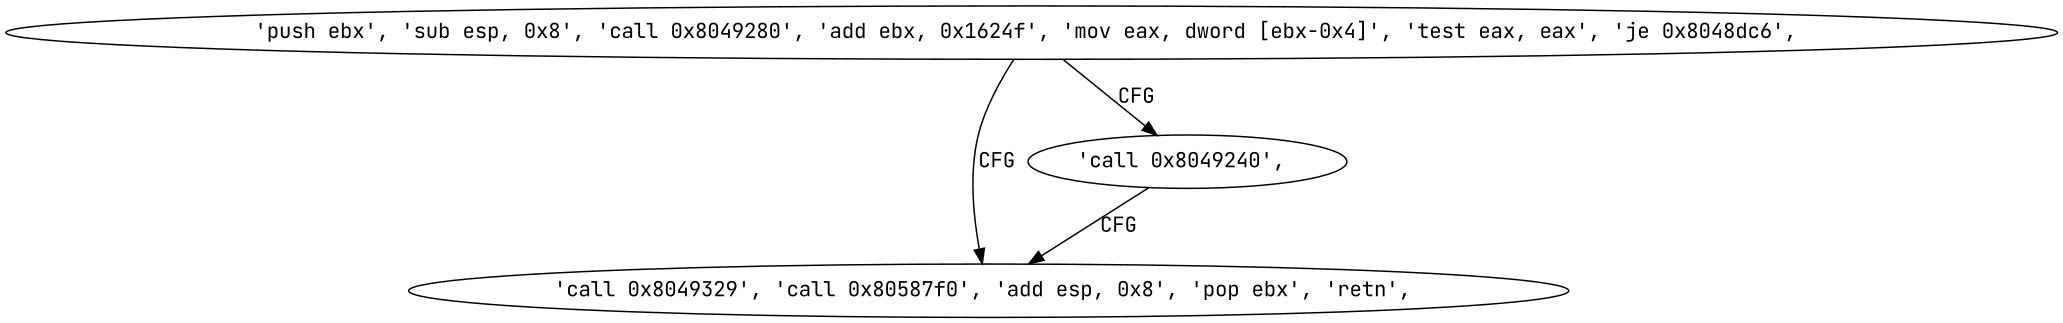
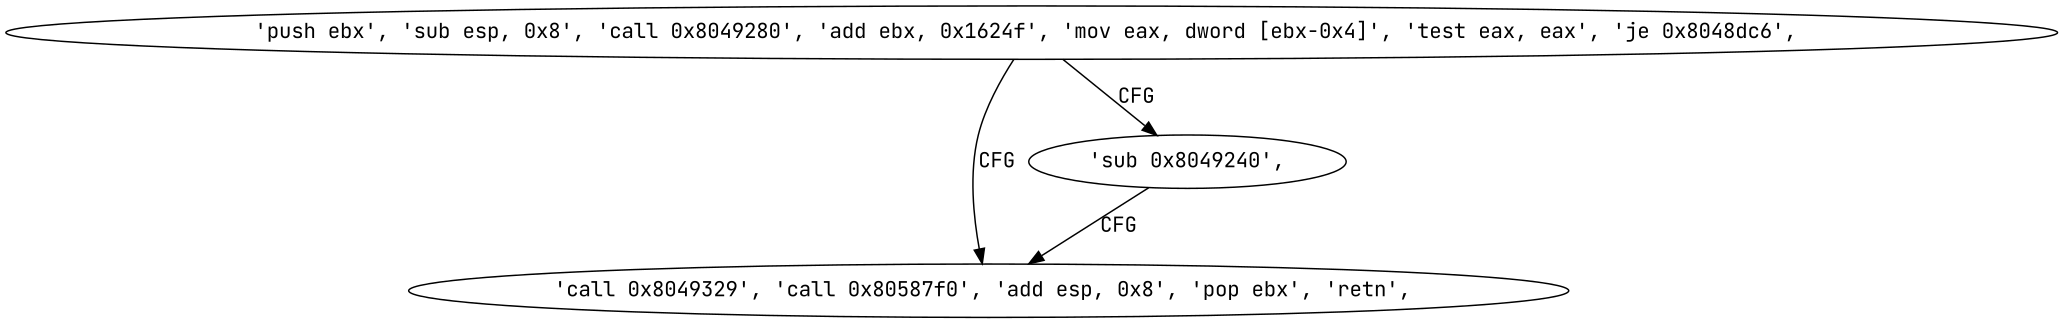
node "'call 0x8049240',": label "'call 0x8049240'," -> "'sub 0x8049240',"
